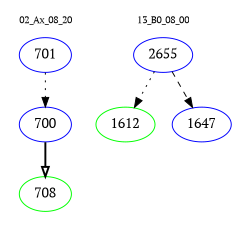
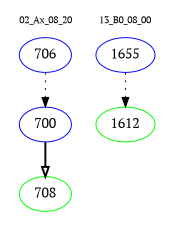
node "701": label "701" -> "706"
node "2655": label "2655" -> "1655"
node "1647": removed
